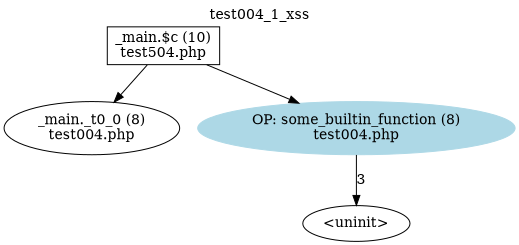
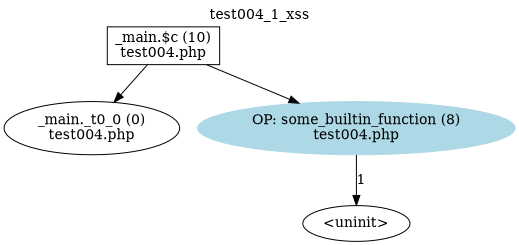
node "_main.$c (10) test504.php": label "_main.$c (10) test504.php" -> "_main.$c (10) test004.php"
node "_main._t0_0 (8) test004.php": label "_main._t0_0 (8) test004.php" -> "_main._t0_0 (0) test004.php"
edge "OP: some_builtin_function (8) test004.php" -> "<uninit>": label "3" -> "1"
